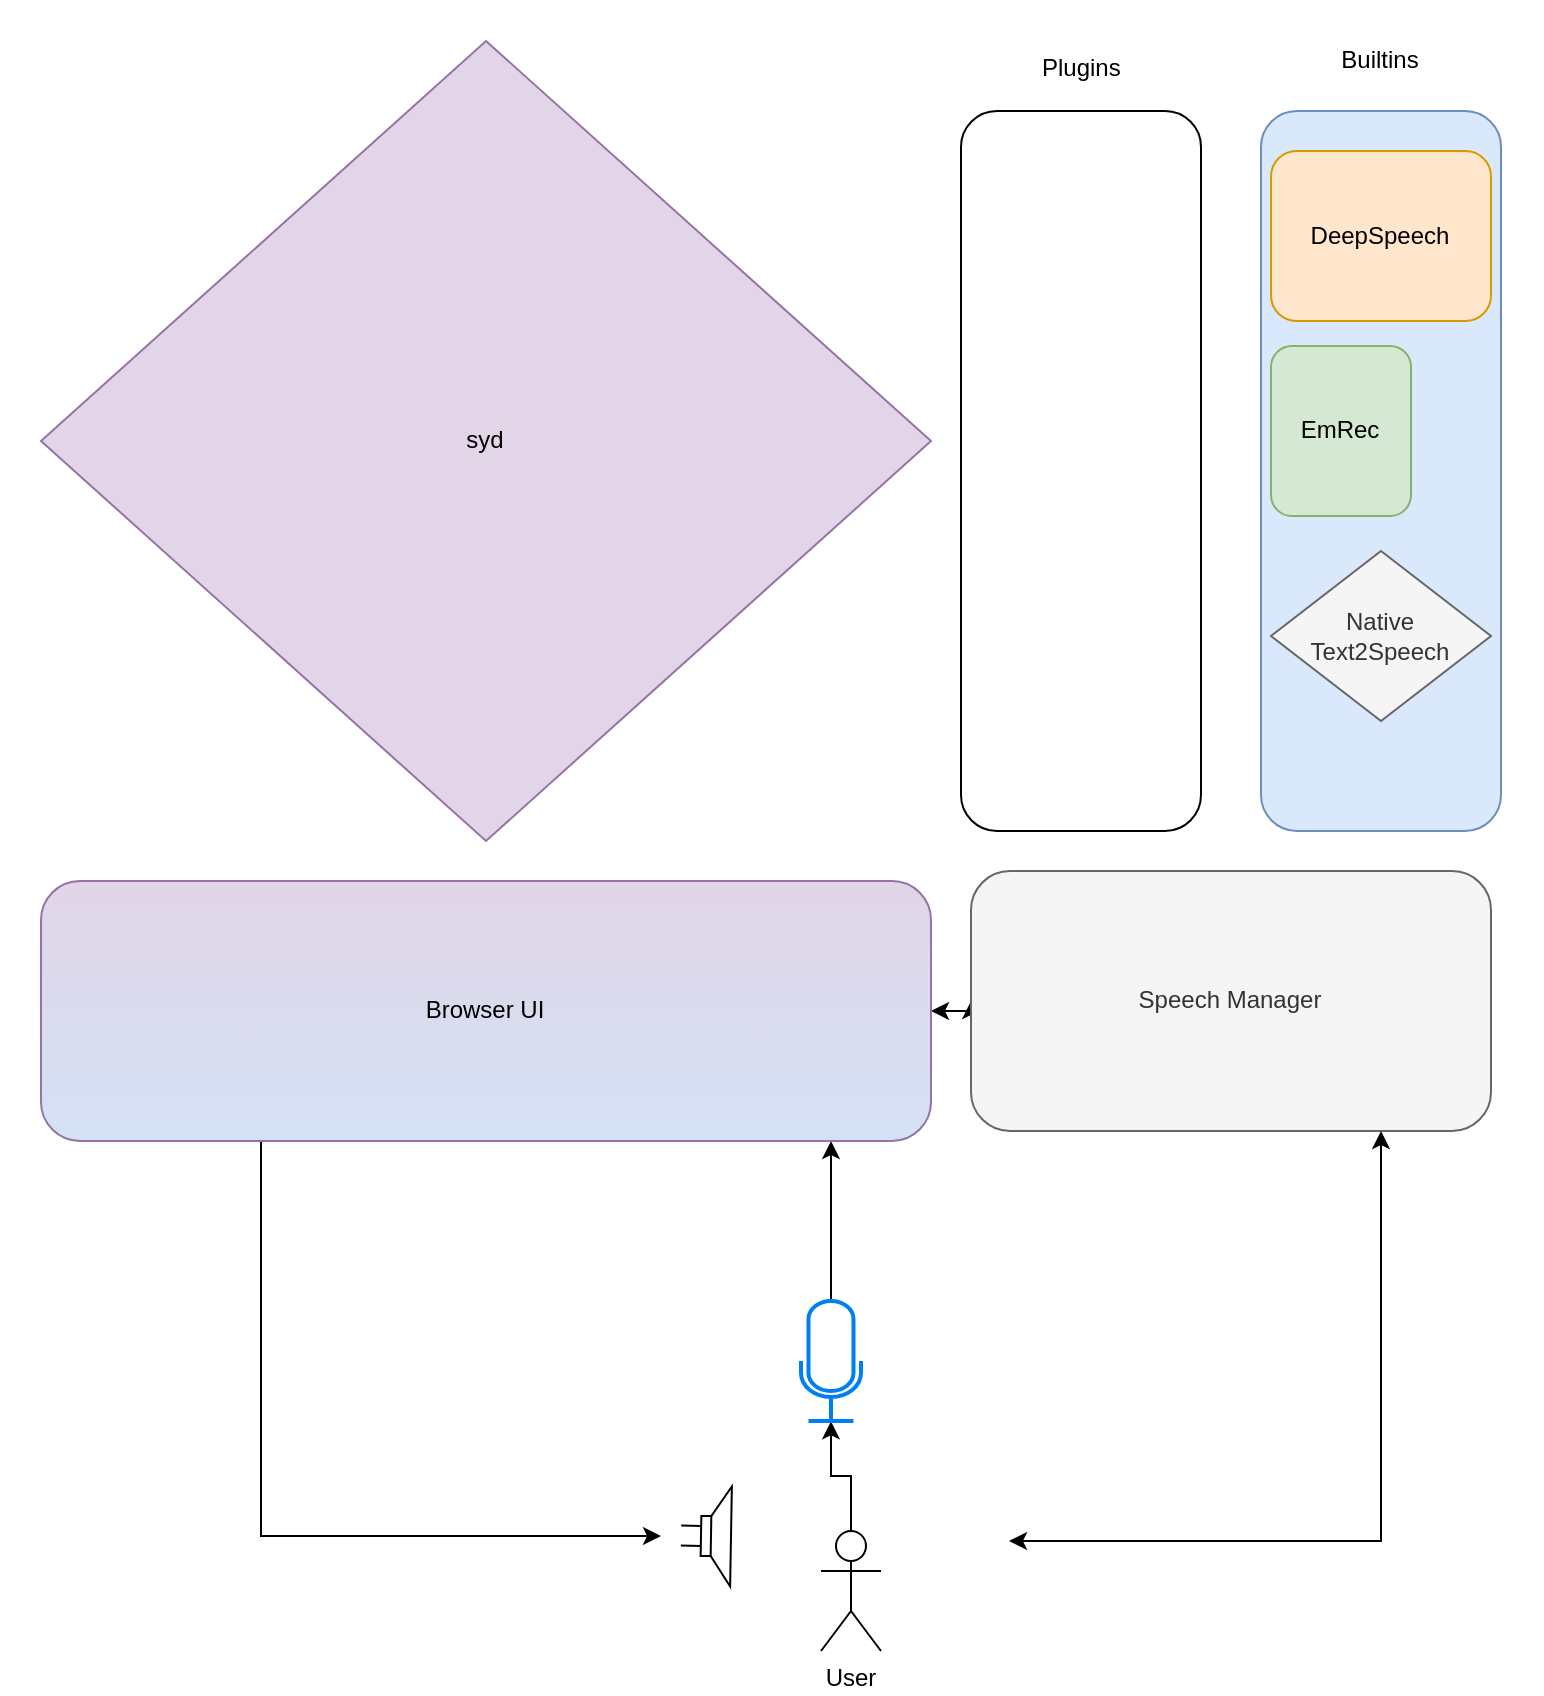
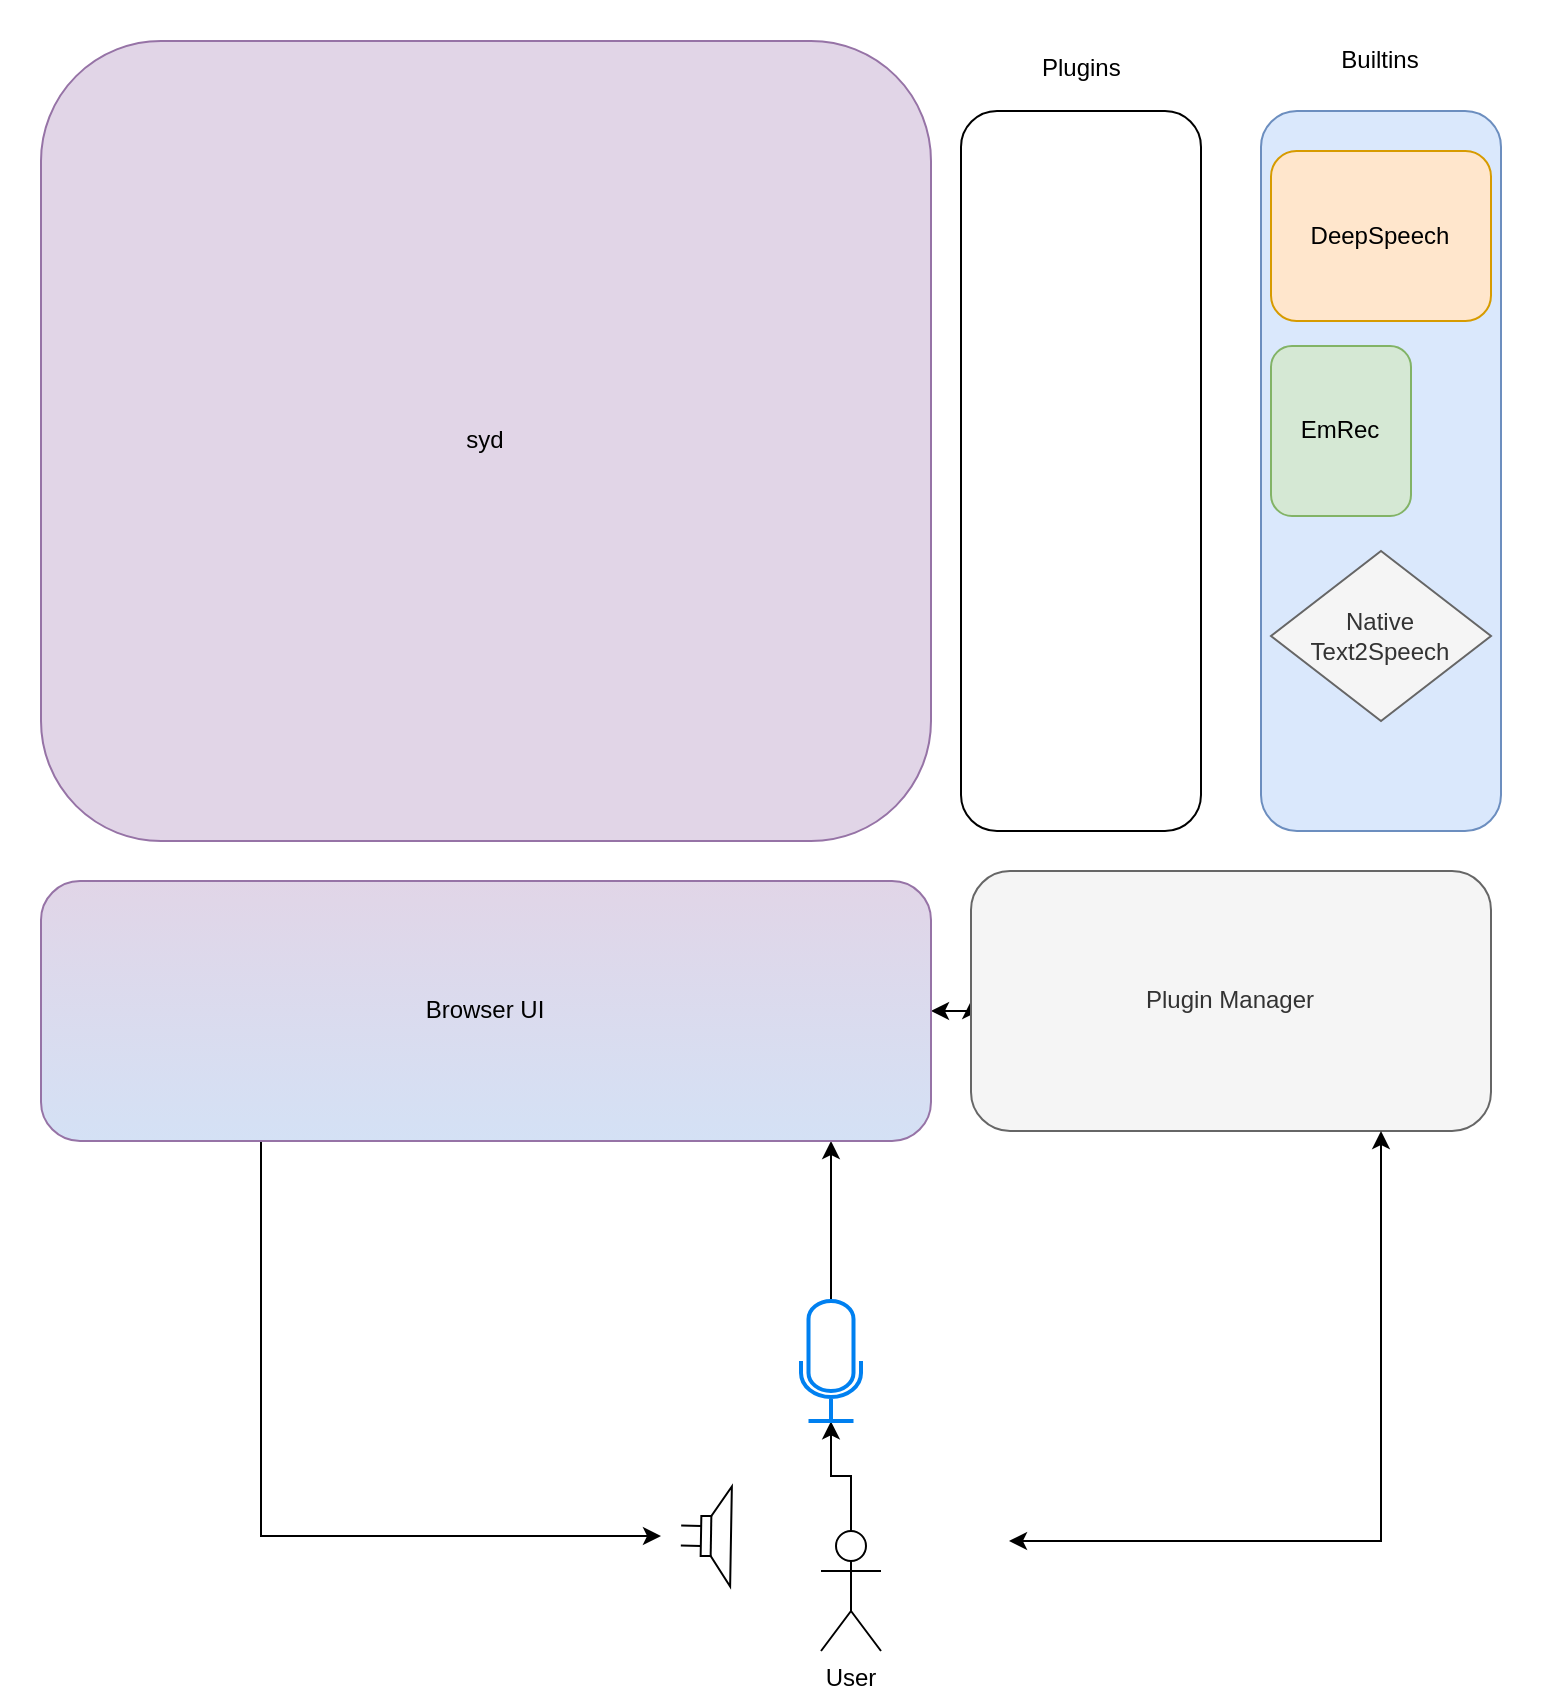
node "syd": shape diamond -> rounded rectangle
node "Speech Manager": label "Speech Manager" -> "Plugin Manager"
